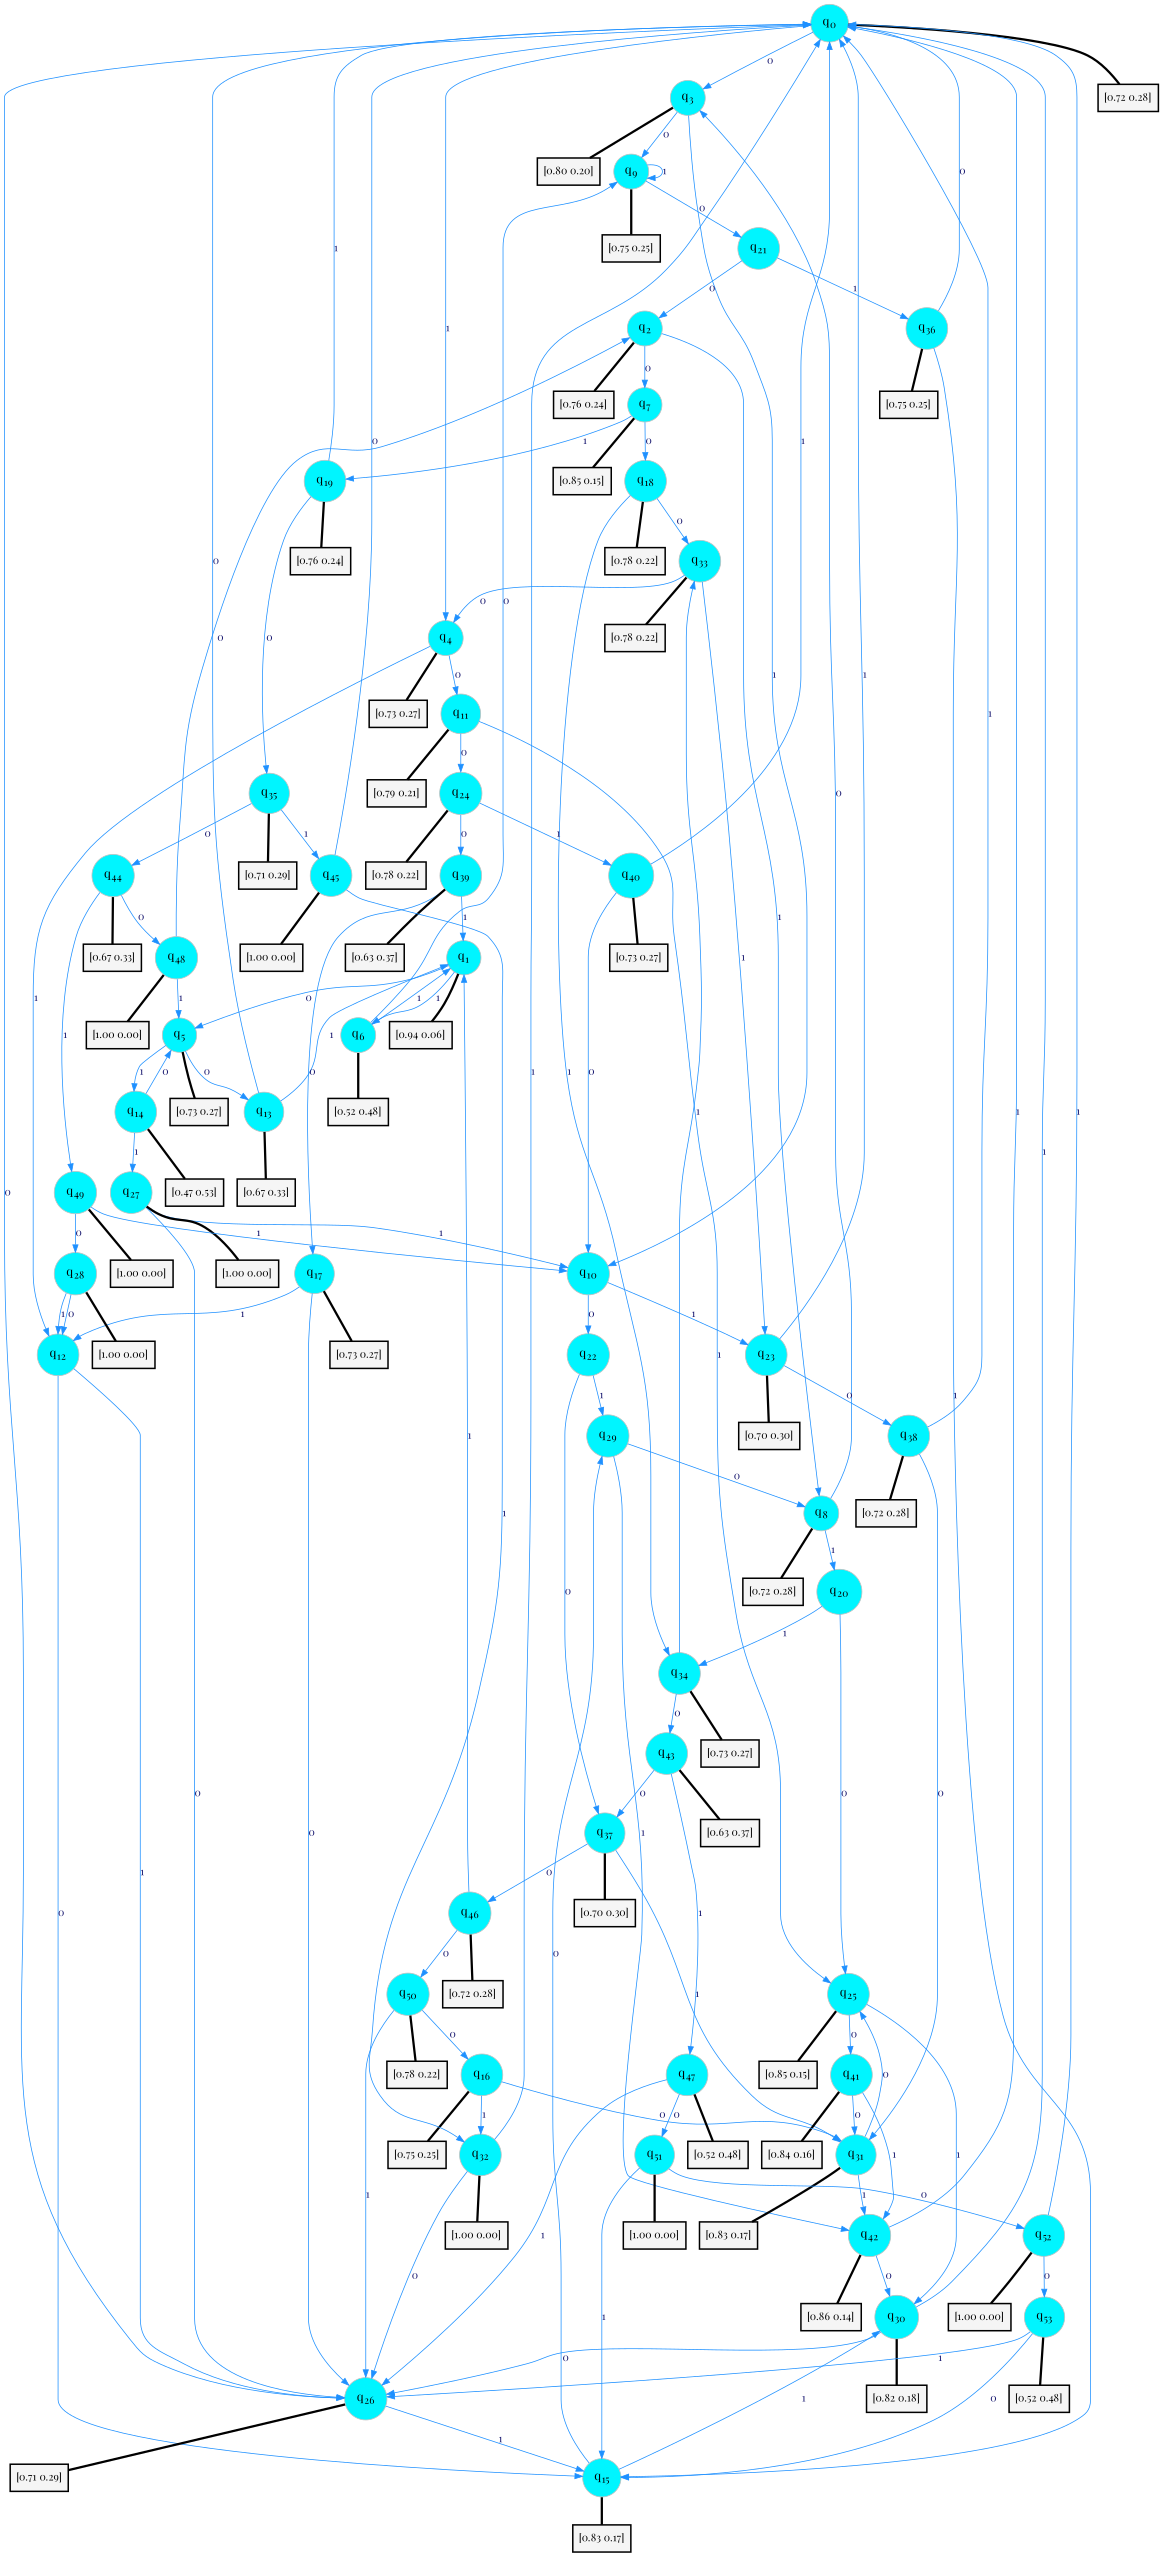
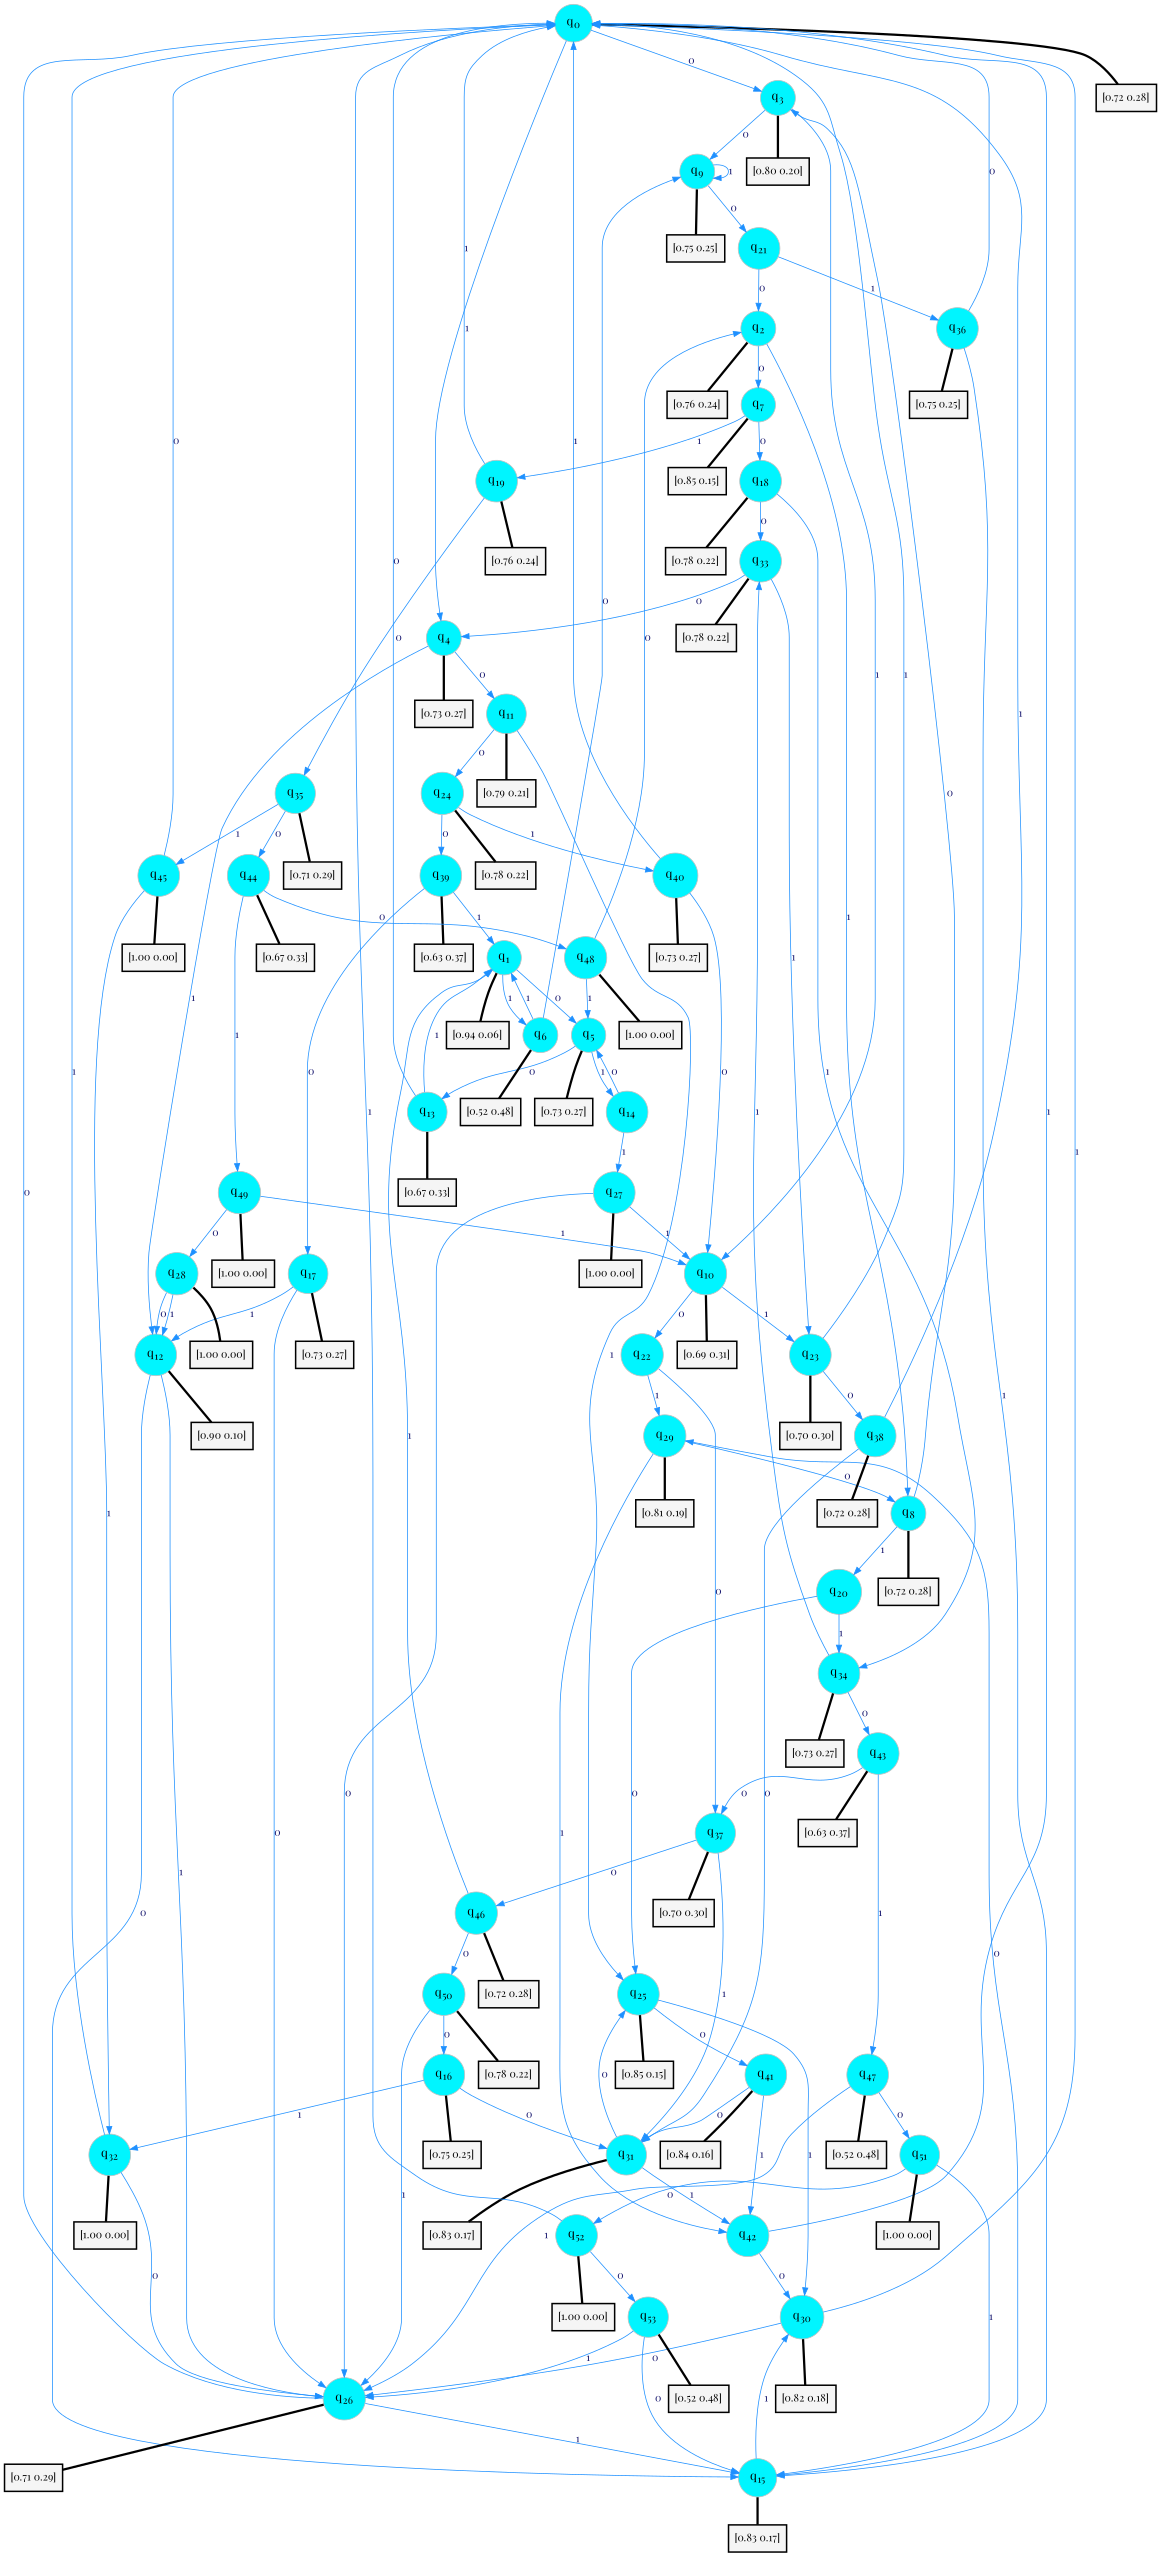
node "[0.47 0.53]": removed
node "[0.69 0.31]": added
node "[0.90 0.10]": added
node "[0.81 0.19]": added
node "[0.86 0.14]": removed
